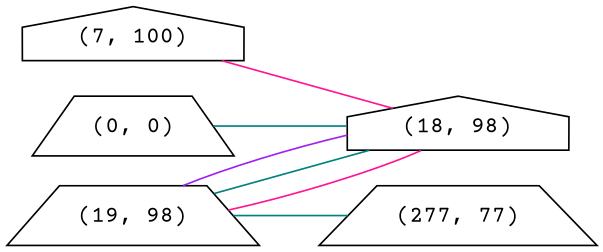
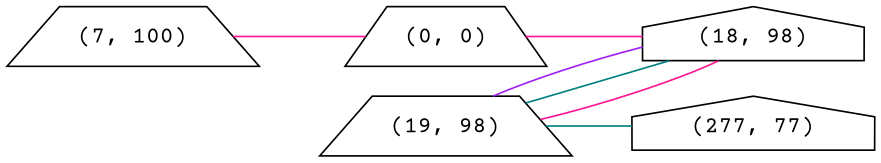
node "(7, 100)": shape house -> trapezium
edge "(7, 100)" -- "(18, 98)": now "(7, 100)" -- "(0, 0)"
edge "(0, 0)" -- "(18, 98)": color teal -> deeppink
node "(277, 77)": shape trapezium -> house
